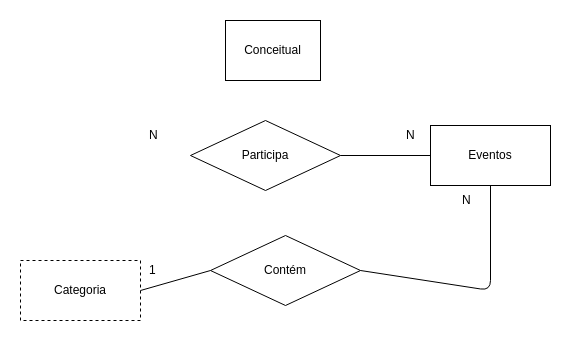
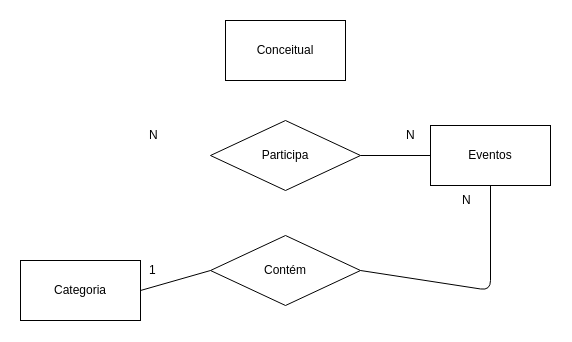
node "Conceitual": size 95x60 -> 120x60
node "Participa": moved (266, 156) -> (286, 156)
node "Categoria": style dashed -> solid
